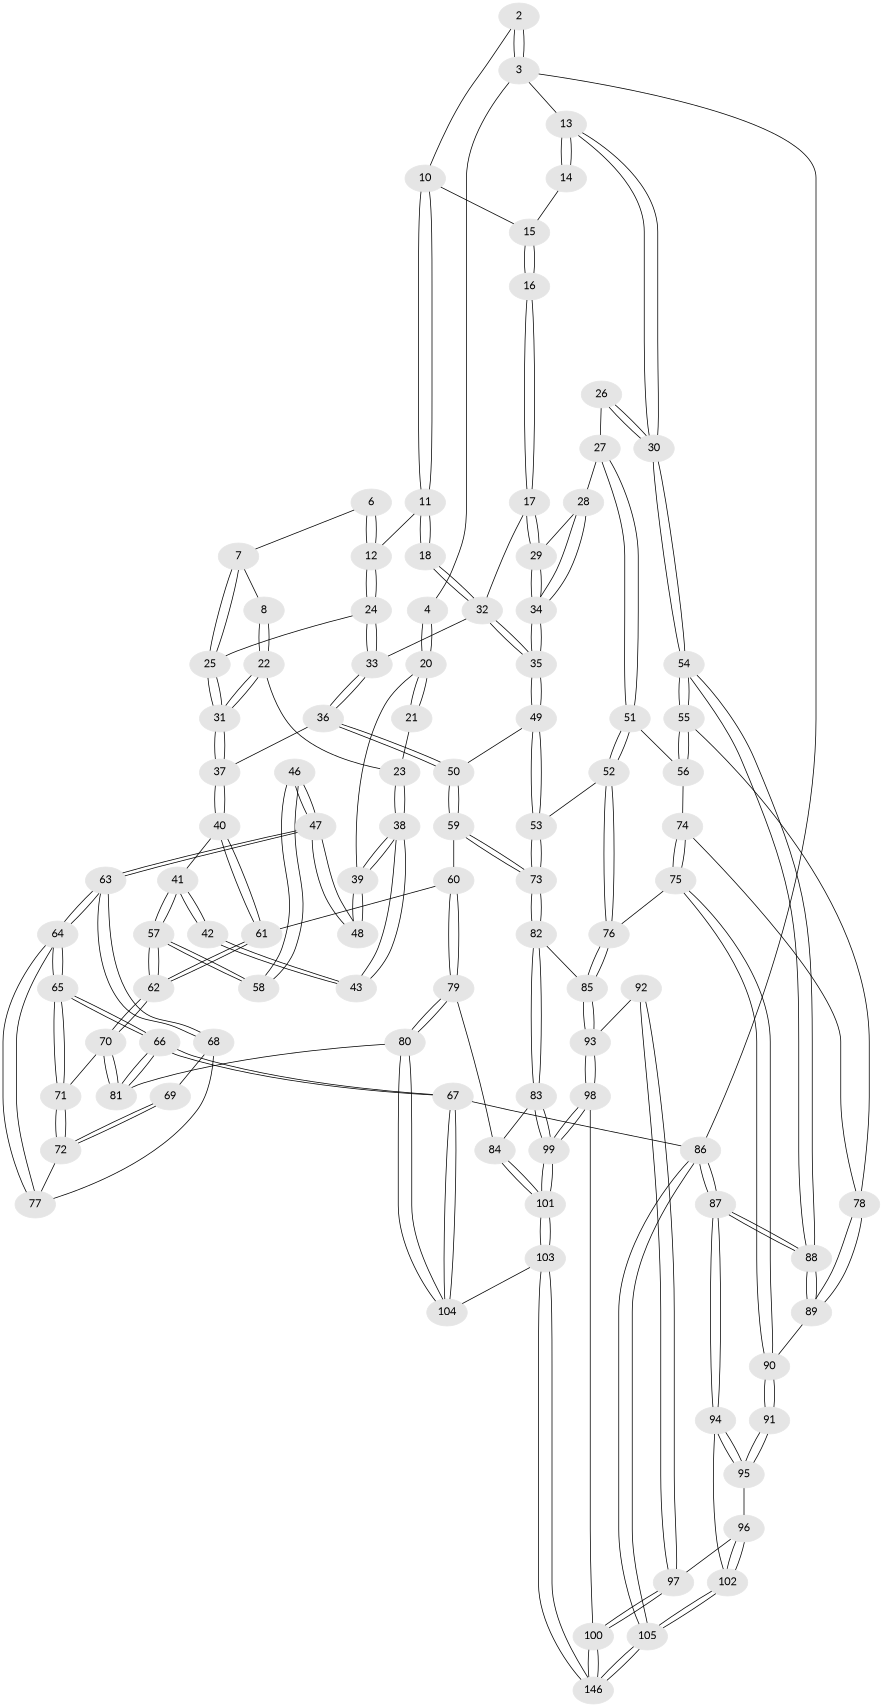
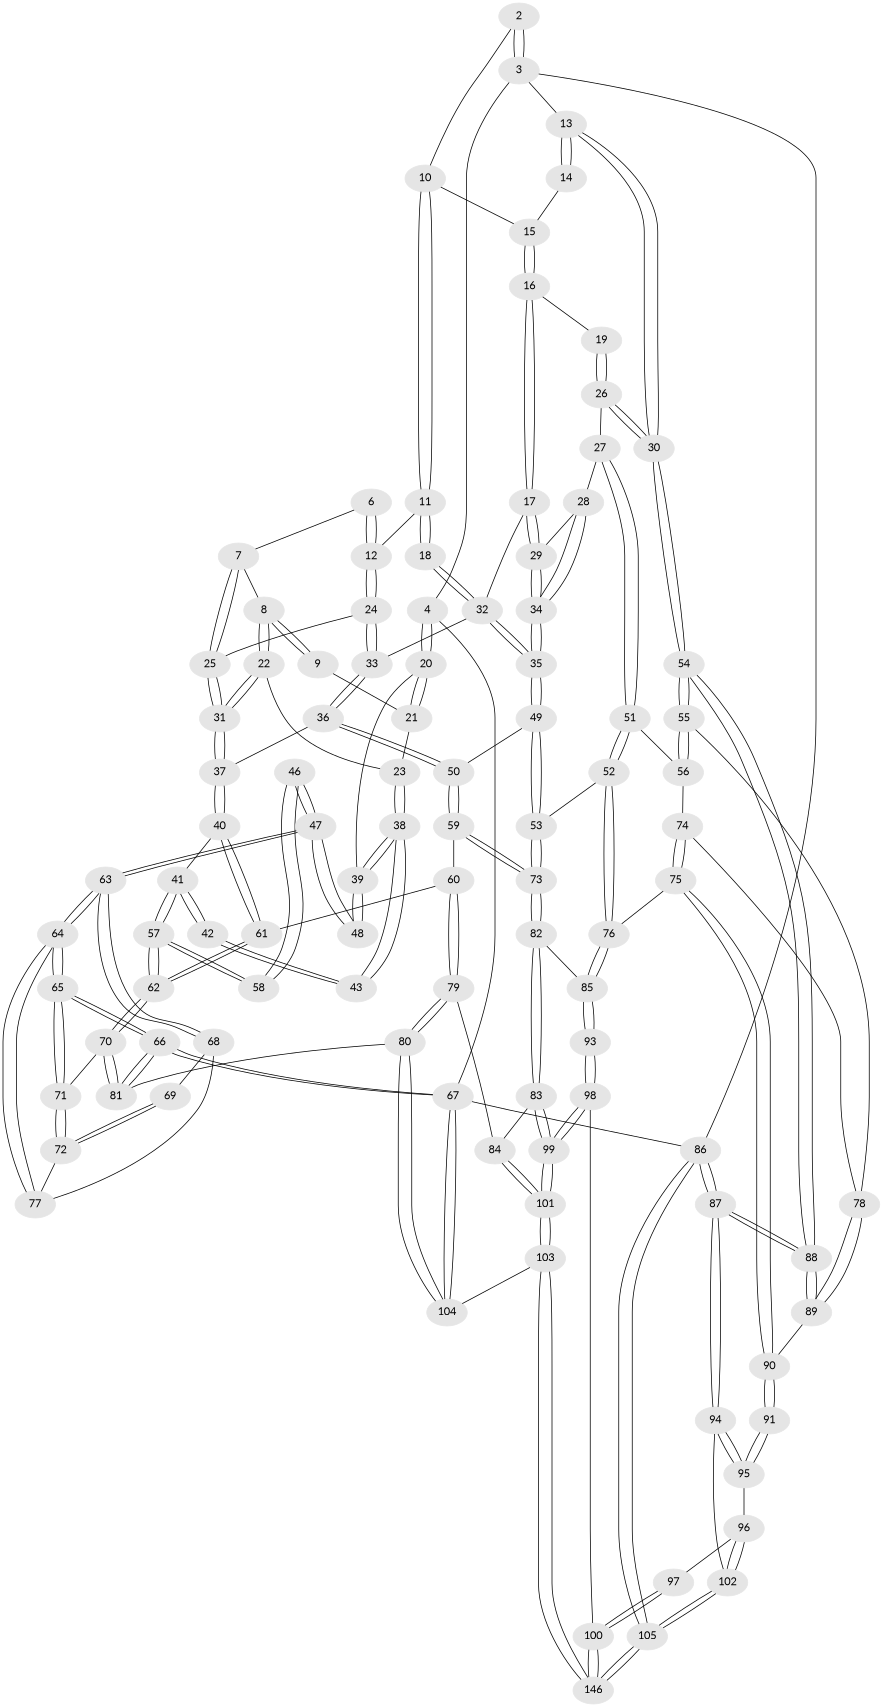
node "19": added
node "9": added
edge "4" -- "67": added
node "92": removed
